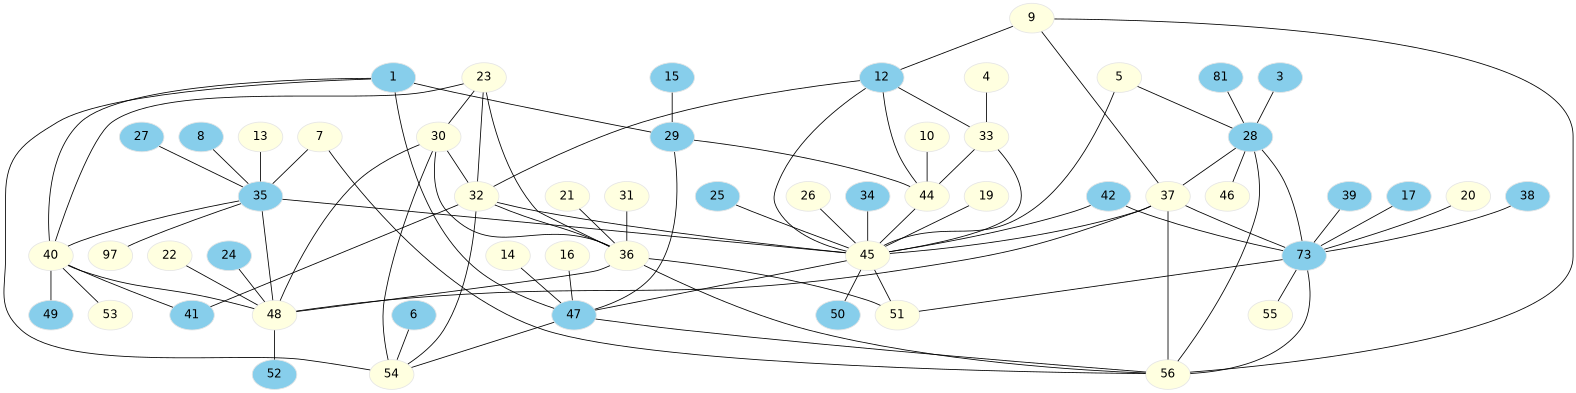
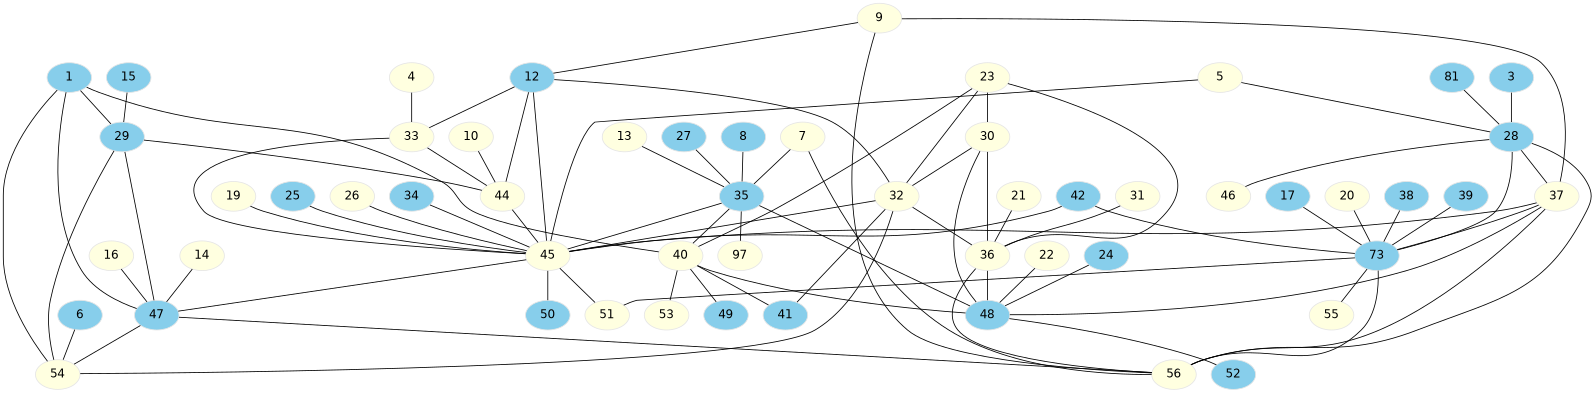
edge "30" -- "54": now "29" -- "54"
edge "36" -- "51": removed
node "48": fillcolor lightyellow -> skyblue
